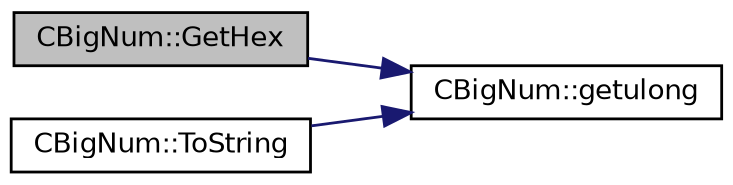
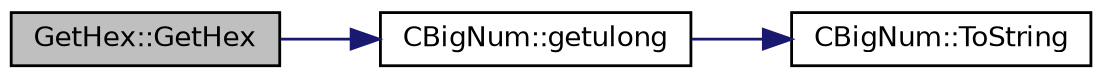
node "CBigNum::GetHex": label "CBigNum::GetHex" -> "GetHex::GetHex"
edge "CBigNum::ToString" -> "CBigNum::getulong": reversed
